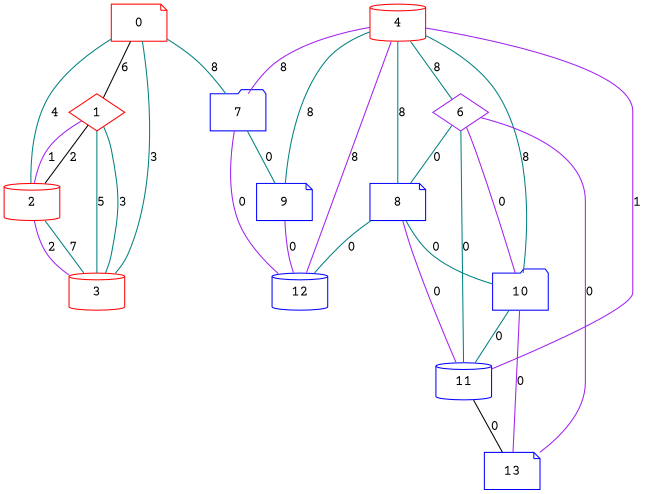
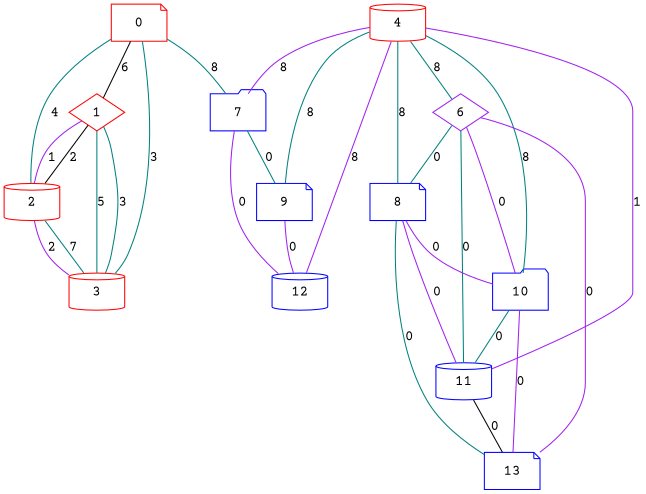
edge "8" -- "12": now "8" -- "13"
edge "8" -- "10": color teal -> purple
